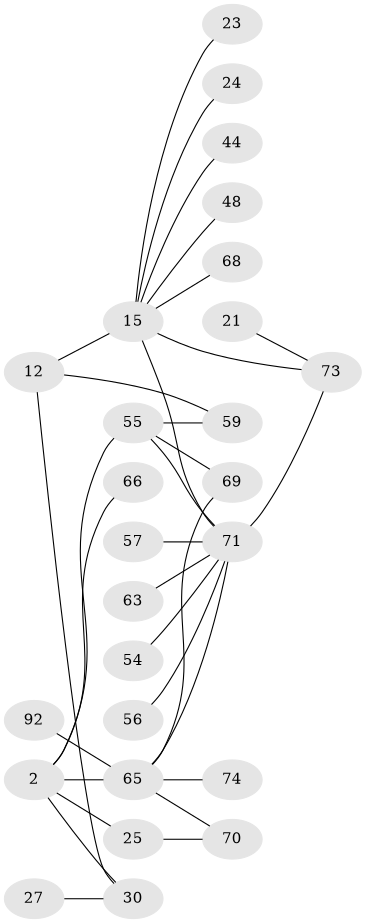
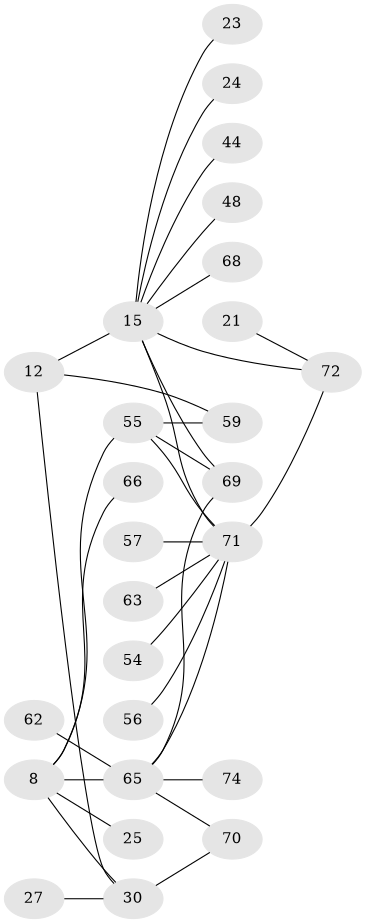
node "73": label "73" -> "72"
edge "15" -- "69": added
node "92": label "92" -> "62"
node "2": label "2" -> "8"
edge "25" -- "70": now "30" -- "70"
